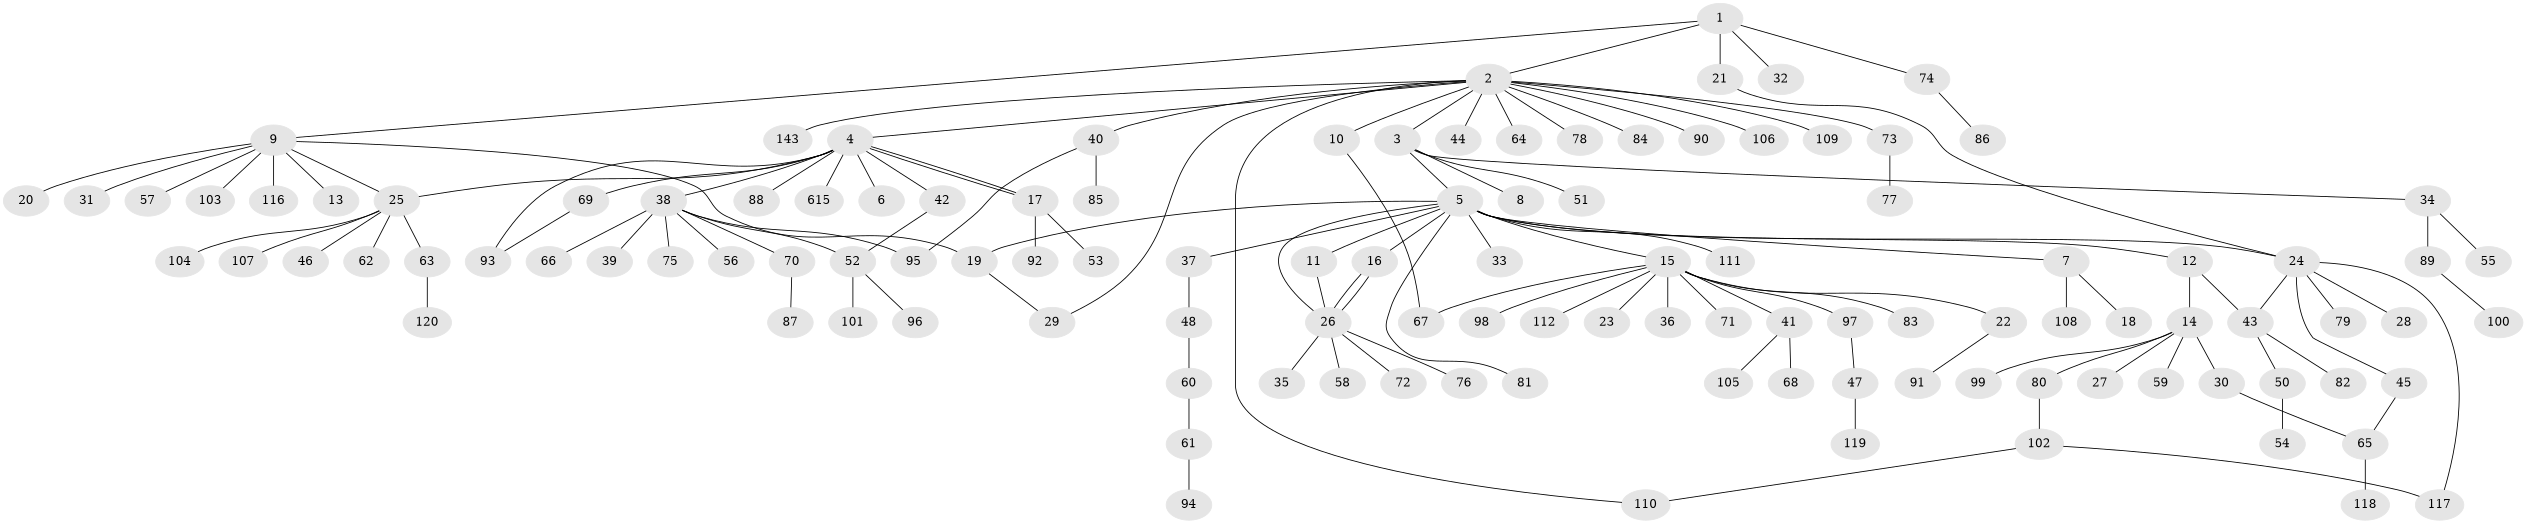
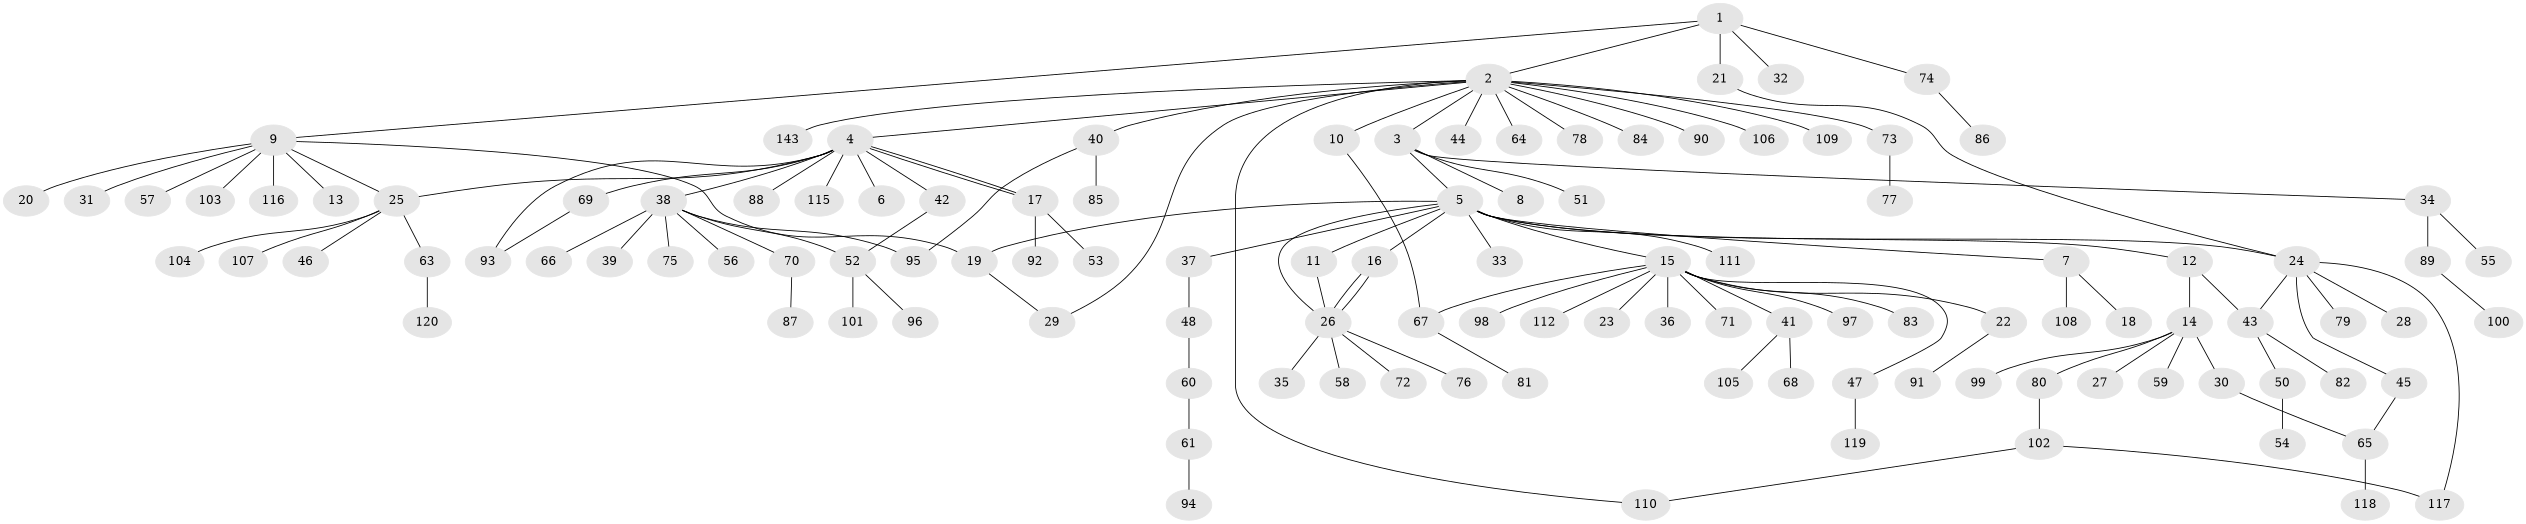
node "615": label "615" -> "115"
node "62": removed
edge "5" -- "81": now "67" -- "81"
edge "97" -- "47": now "15" -- "47"
